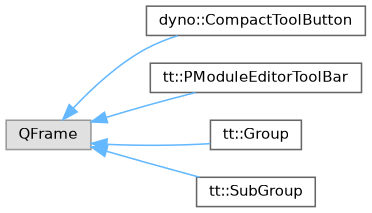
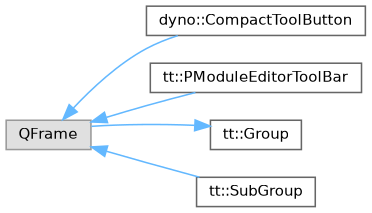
edge "tt::Group" -> "QFrame": reversed
